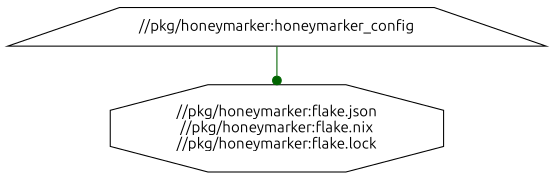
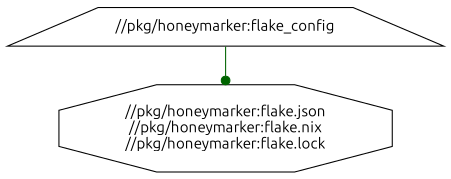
node "//pkg/honeymarker:honeymarker_config": label "//pkg/honeymarker:honeymarker_config" -> "//pkg/honeymarker:flake_config"
